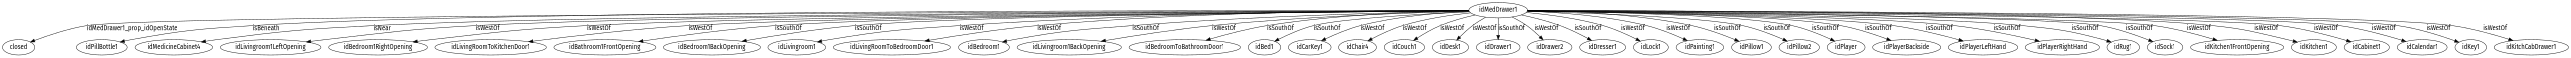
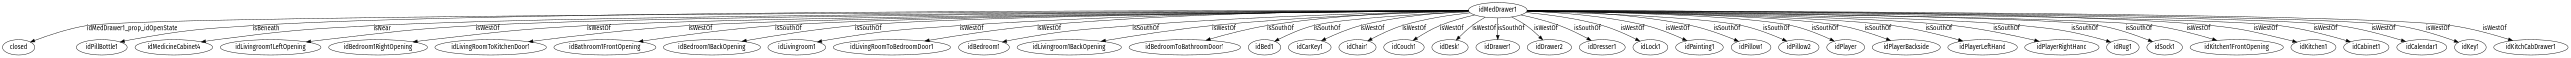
node "idChair4": label "idChair4" -> "idChair1"
